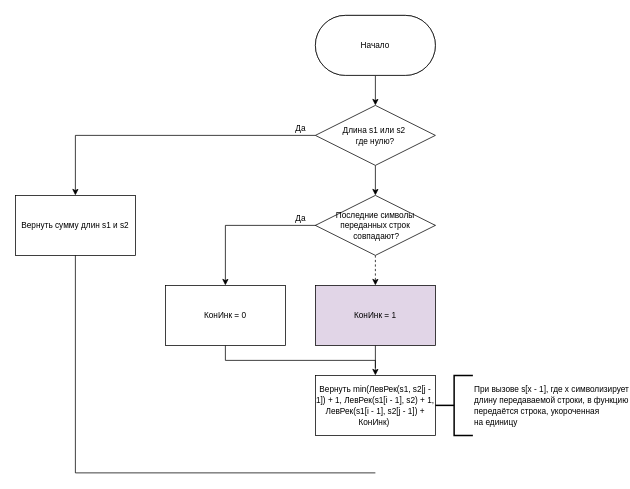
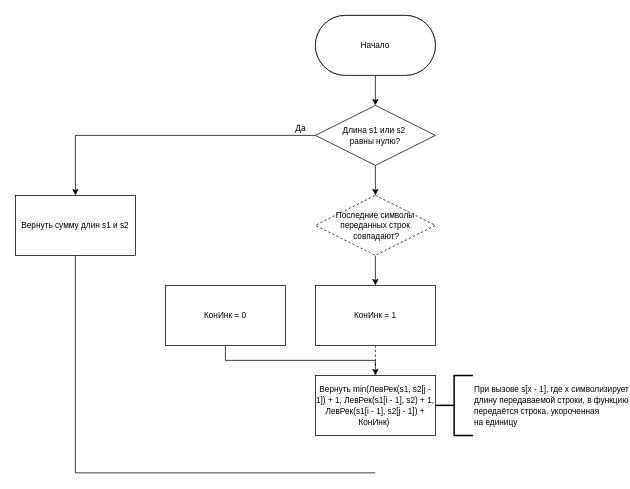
node "Длина s1 или s2 где нулю?": label "Длина s1 или s2 где нулю?" -> "Длина s1 или s2 равны нулю?"
edge "Последние символы переданных строк совпадают?" -> "КонИнк = 0": removed, label "Да"
node "Последние символы переданных строк совпадают?": style solid -> dashed
edge "Последние символы переданных строк совпадают?" -> "КонИнк = 1": style dashed -> solid
node "КонИнк = 1": fillcolor #e1d5e7 -> #ffffff
edge "КонИнк = 1" -> "Вернуть min(ЛевРек(s1, s2[j - 1]) + 1, ЛевРек(s1[i - 1], s2) + 1, ЛевРек(s1[i - 1], s2[j - 1]) + КонИнк)": style solid -> dashed
